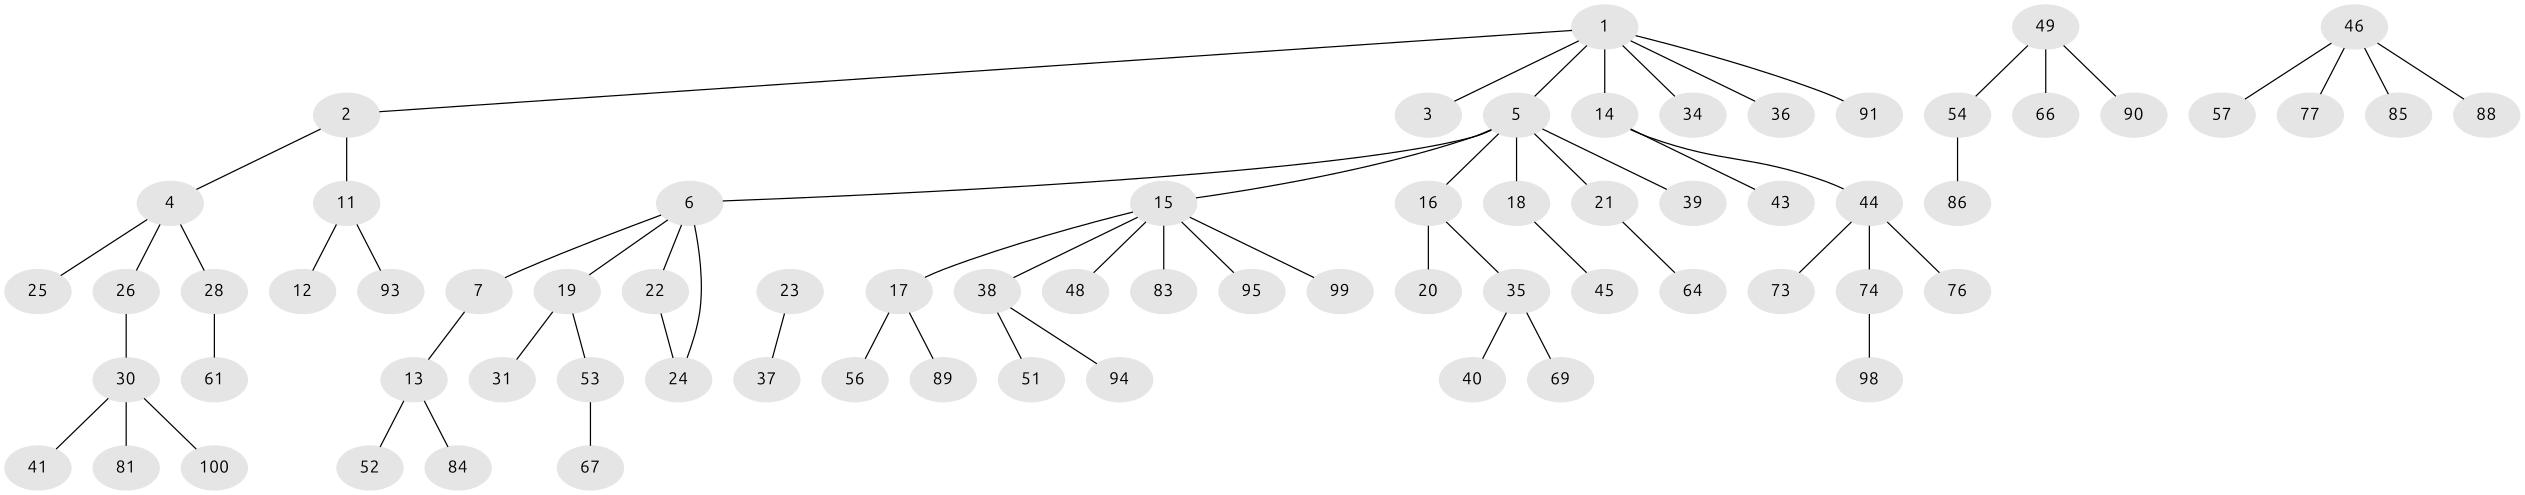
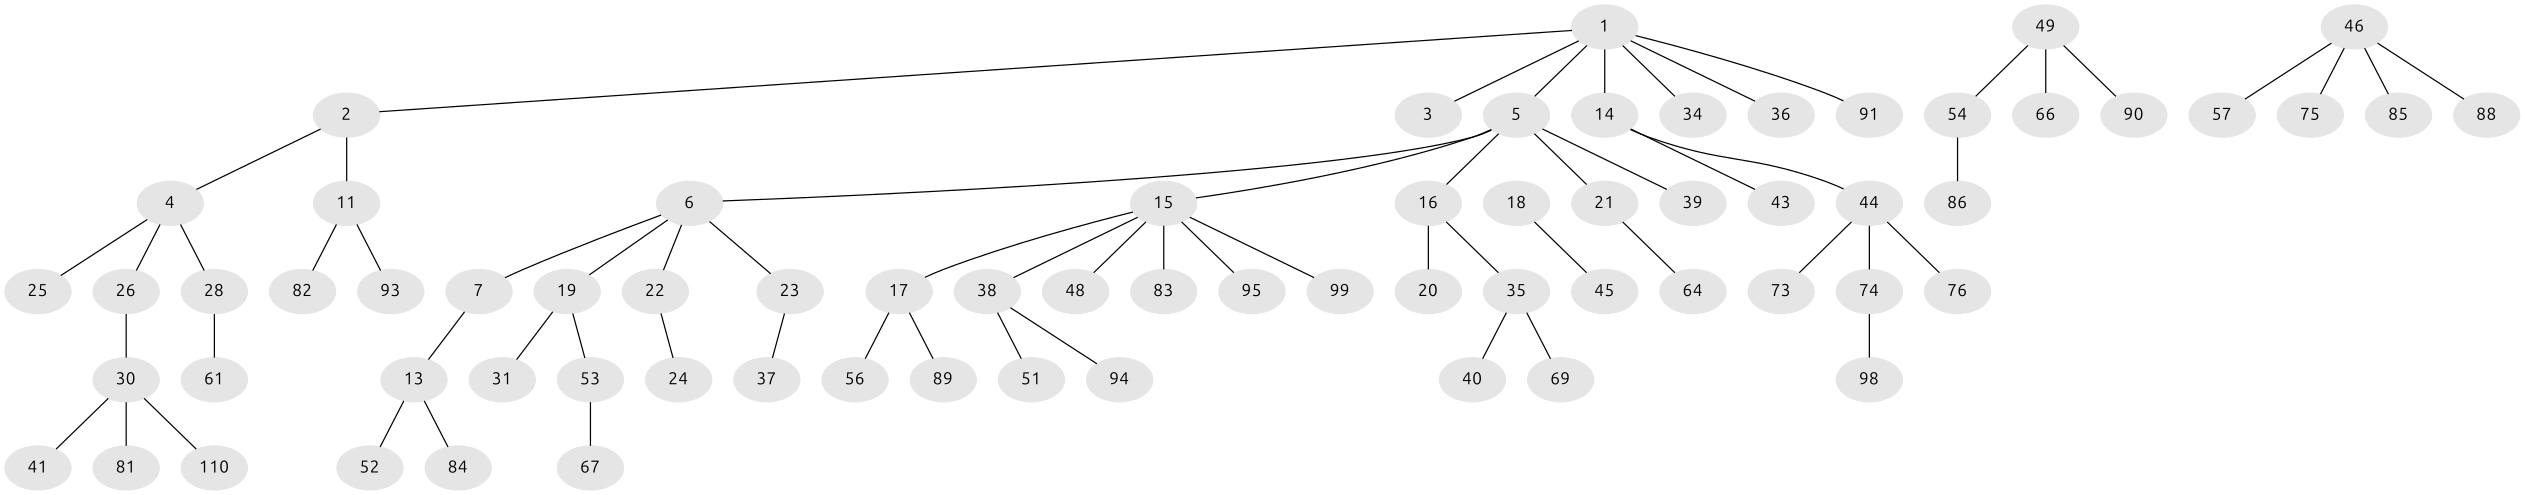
node "77": label "77" -> "75"
edge "5" -- "18": removed
node "12": label "12" -> "82"
edge "6" -- "24": now "6" -- "23"
node "100": label "100" -> "110"
